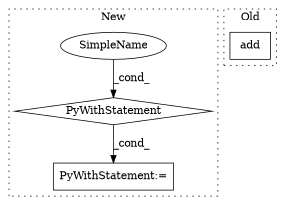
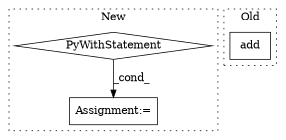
node "SimpleName": removed
node "PyWithStatement:=": label "PyWithStatement:=" -> "Assignment:="
